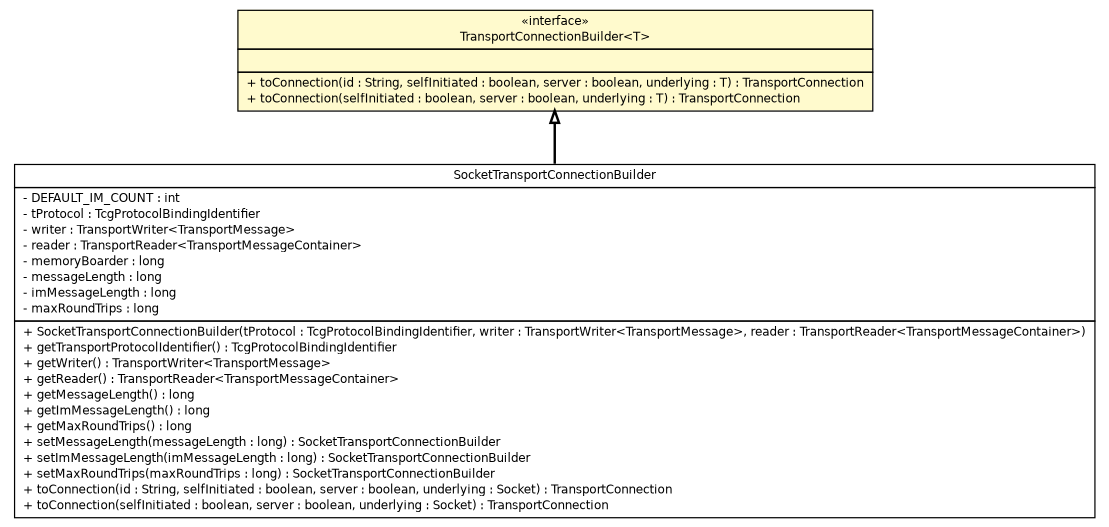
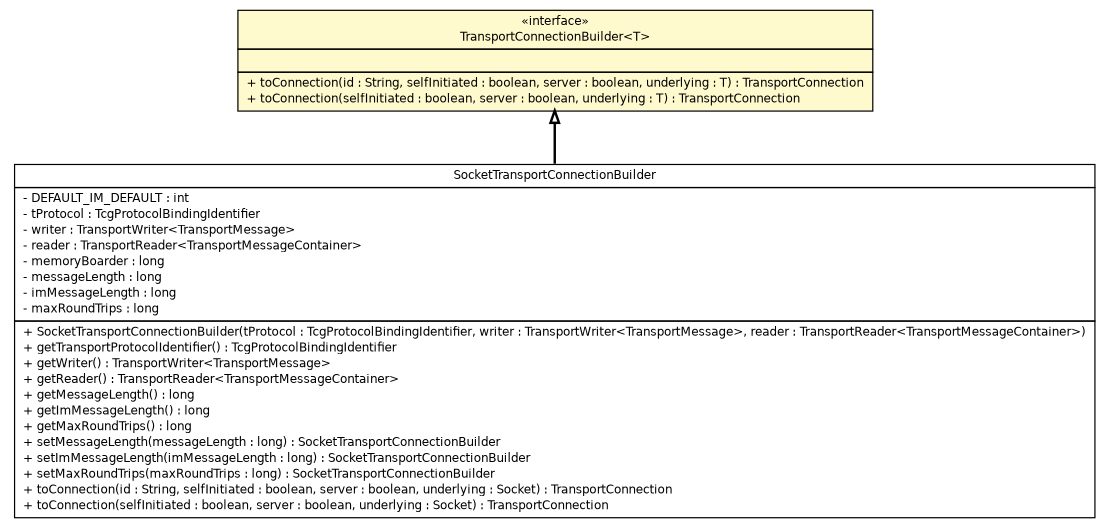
node "SocketTransportConnectionBuilder": text "- DEFAULT_IM_COUNT : int" -> "- DEFAULT_IM_DEFAULT : int"
